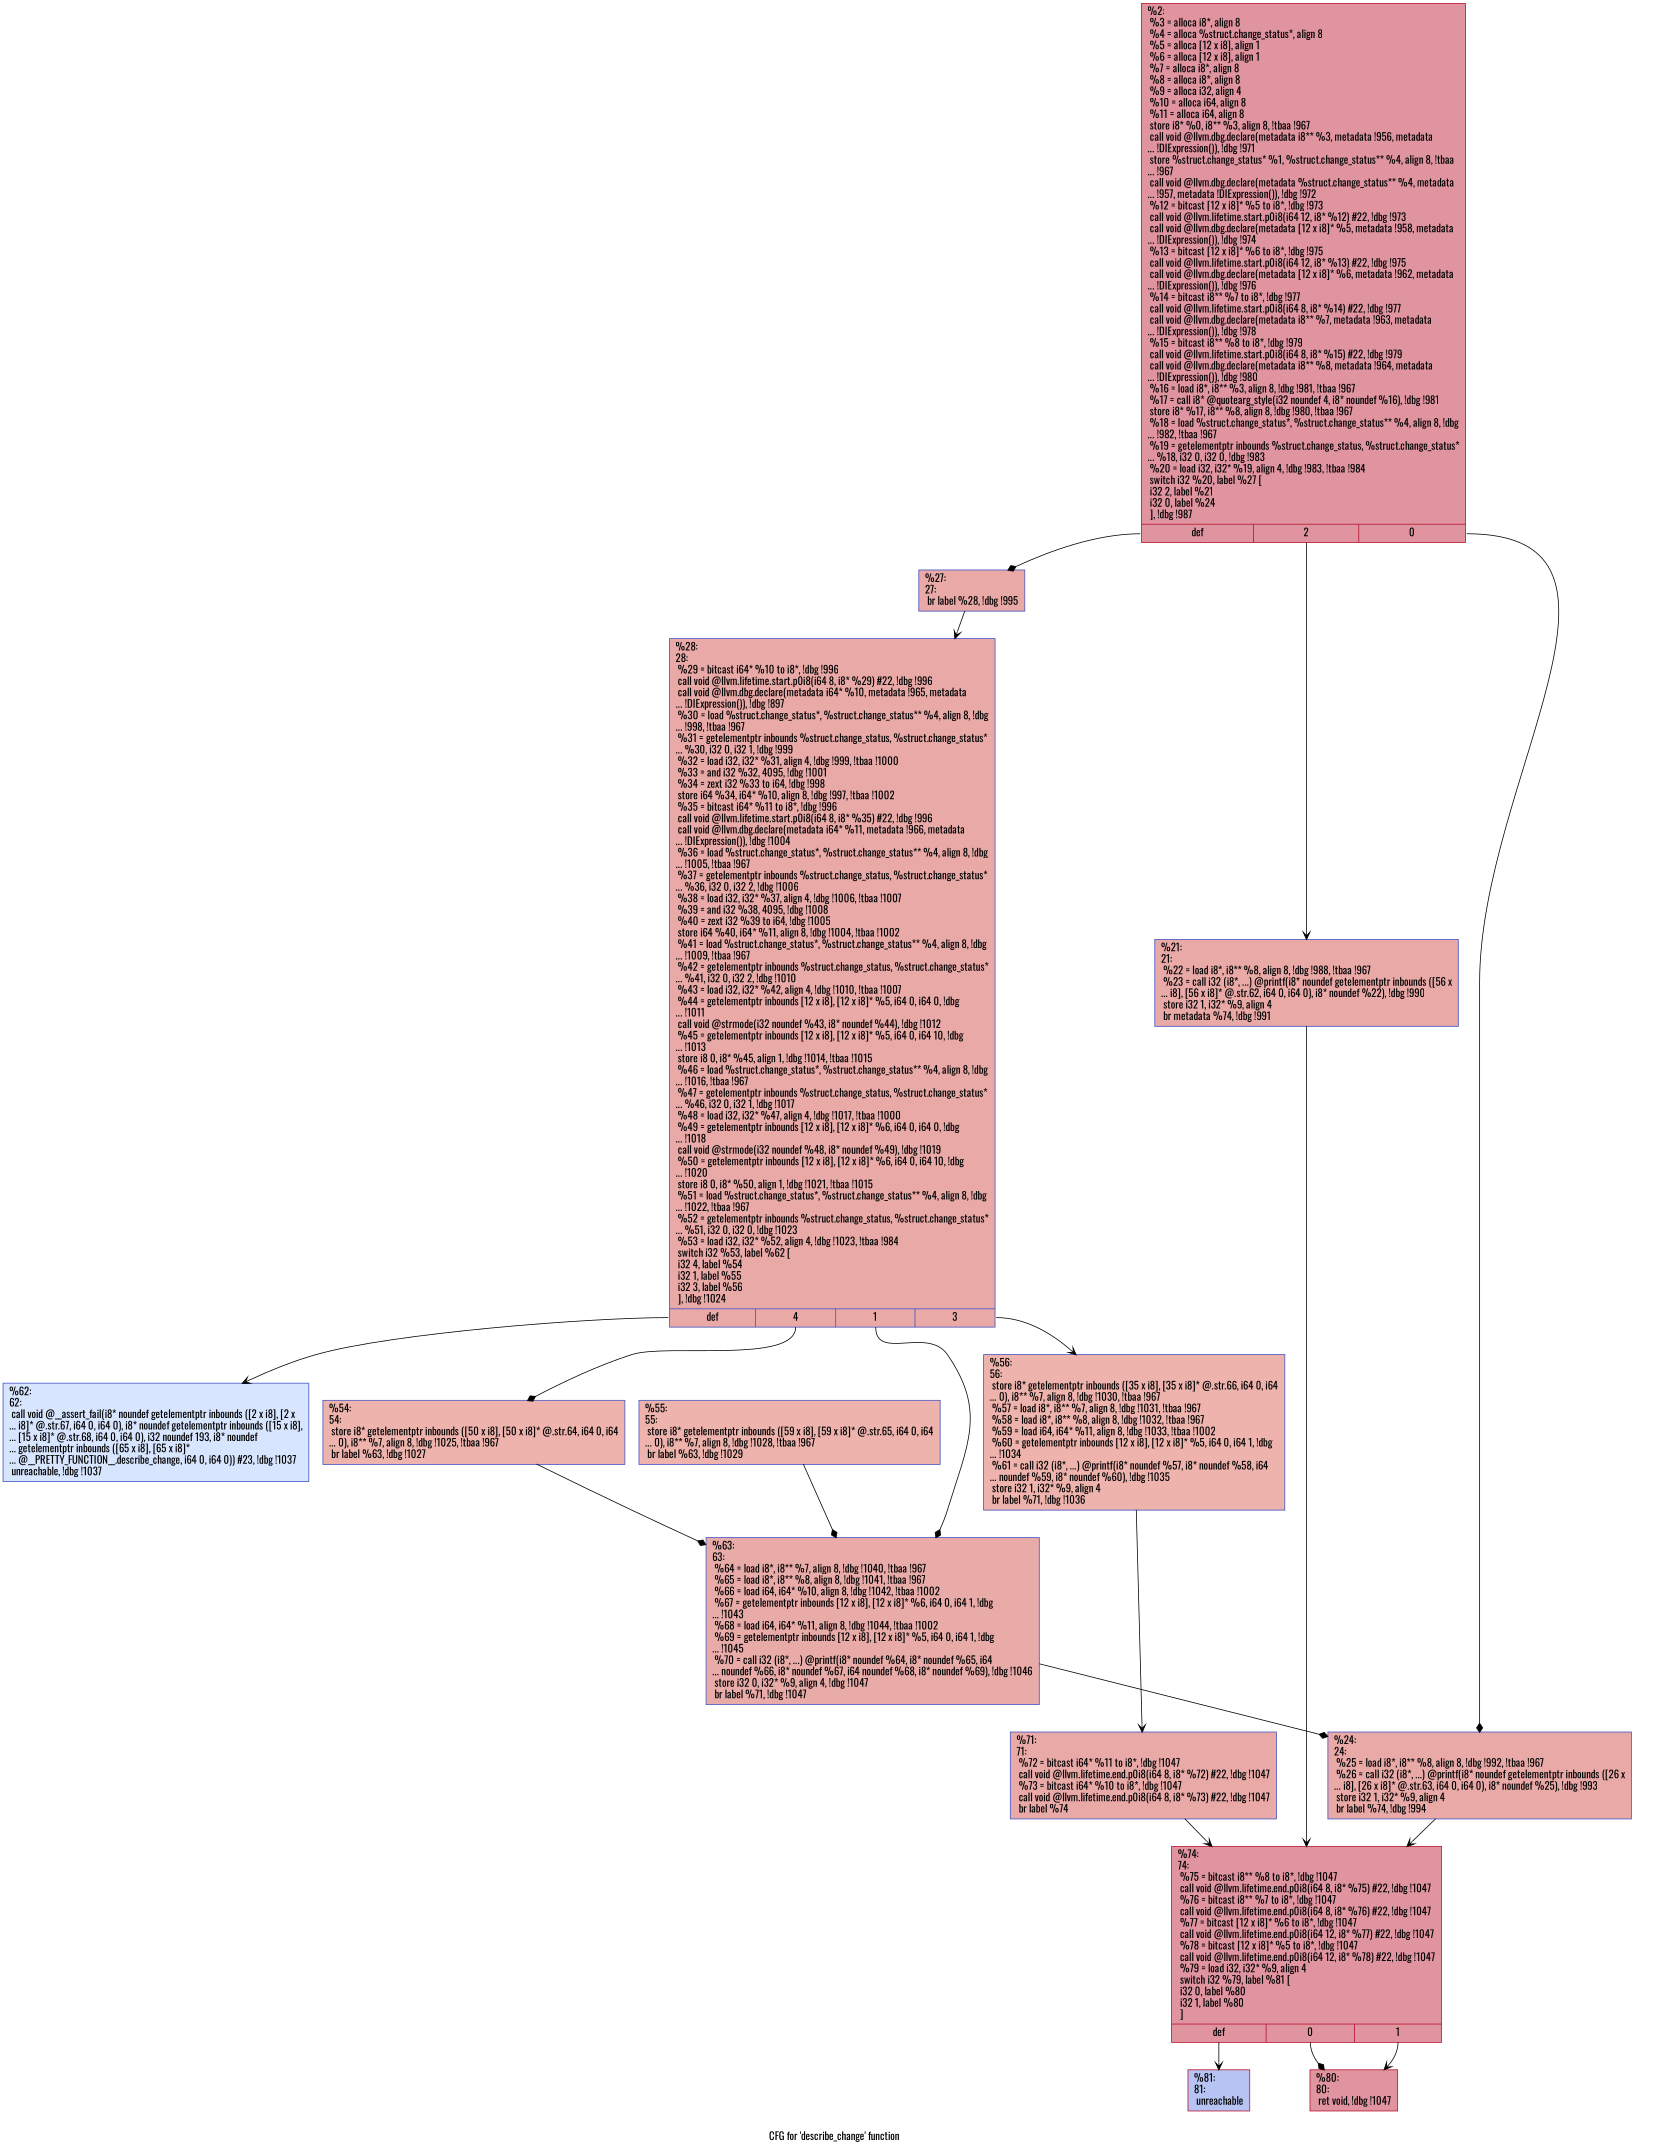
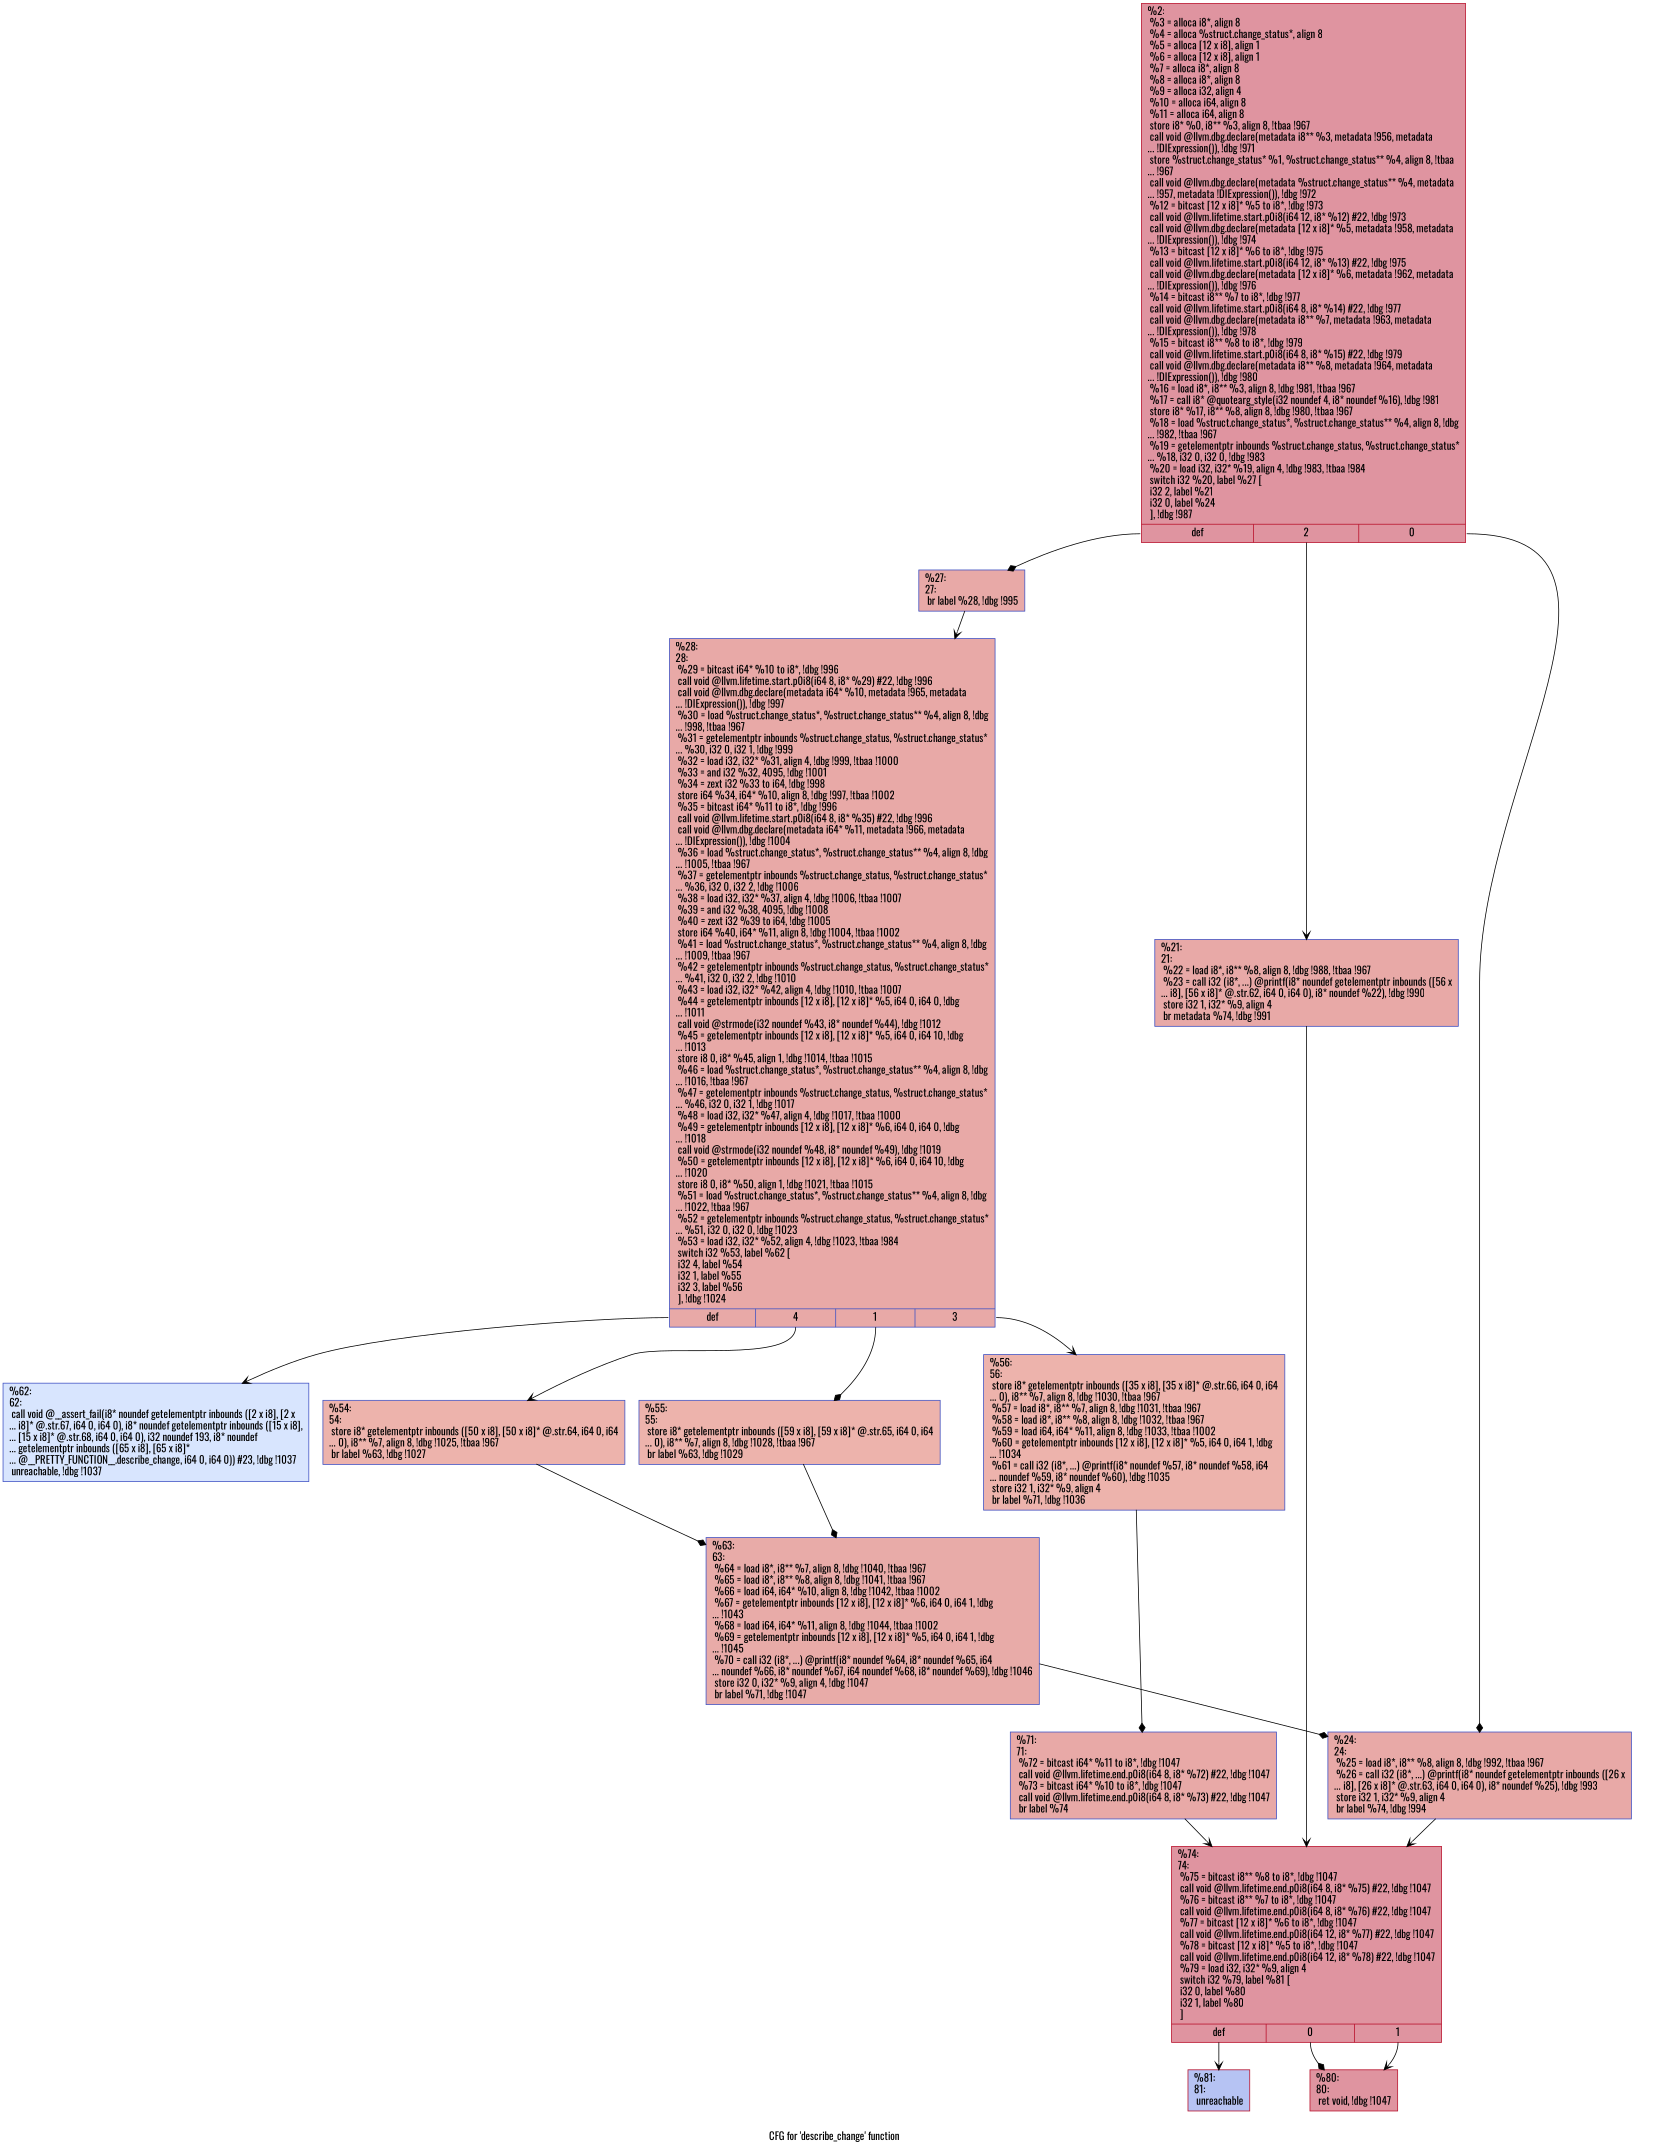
node "%28:": text "... !DIExpression()), !dbg !897" -> "... !DIExpression()), !dbg !997"
edge "%28:" -> "%54:": arrowhead diamond -> vee
edge "%28:" -> "%63:": now "%28:" -> "%55:"
edge "%56:" -> "%71:": arrowhead vee -> diamond
